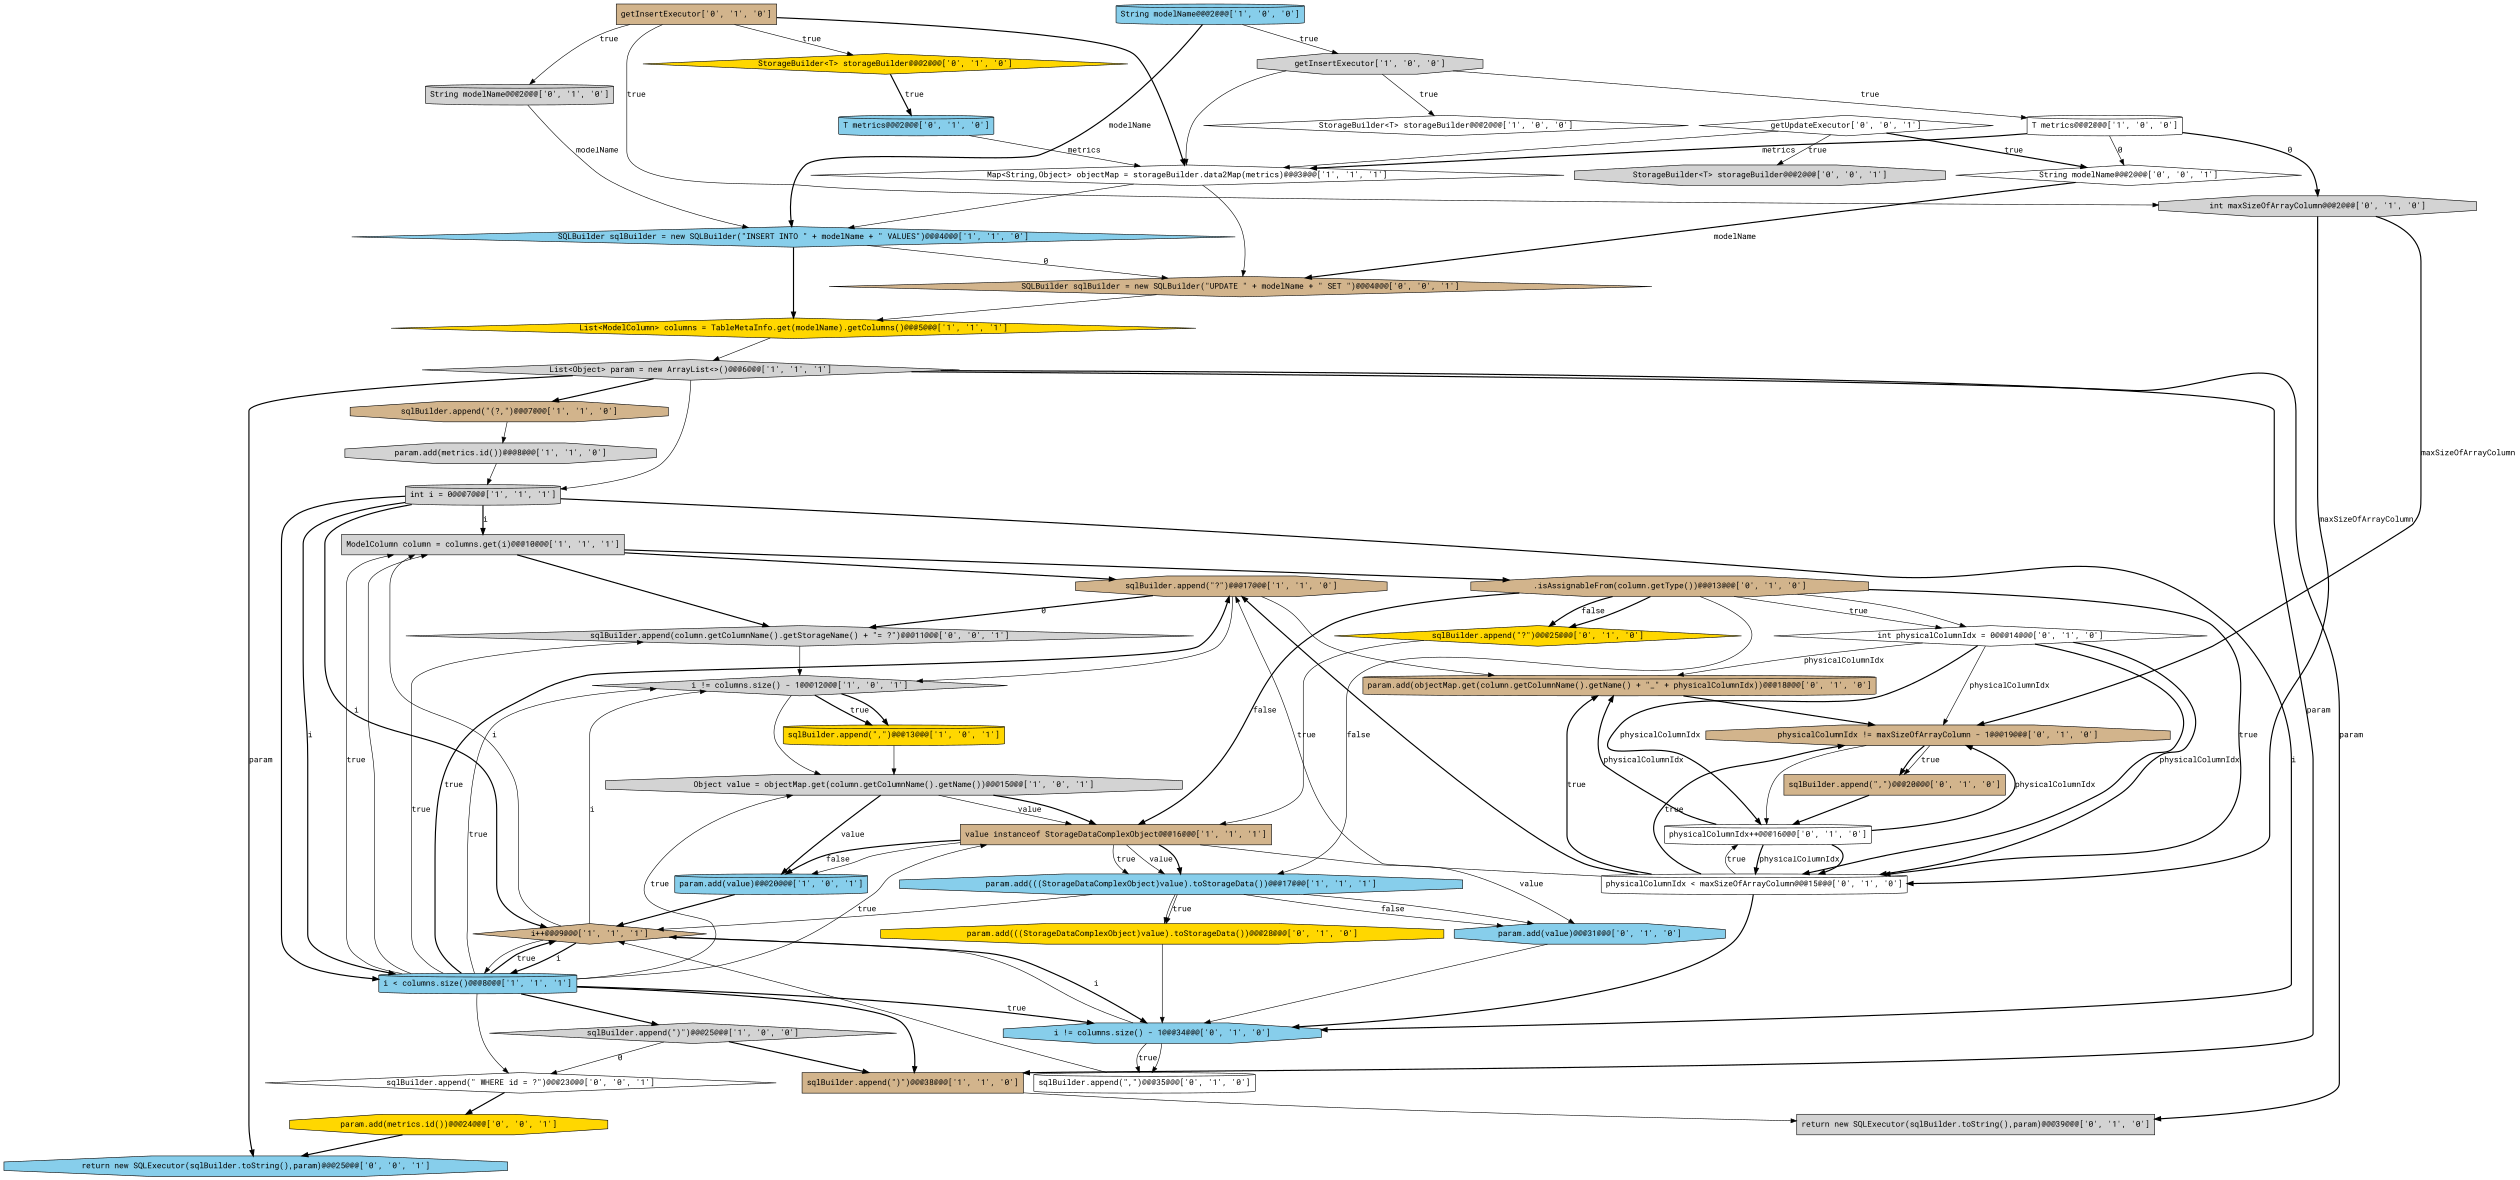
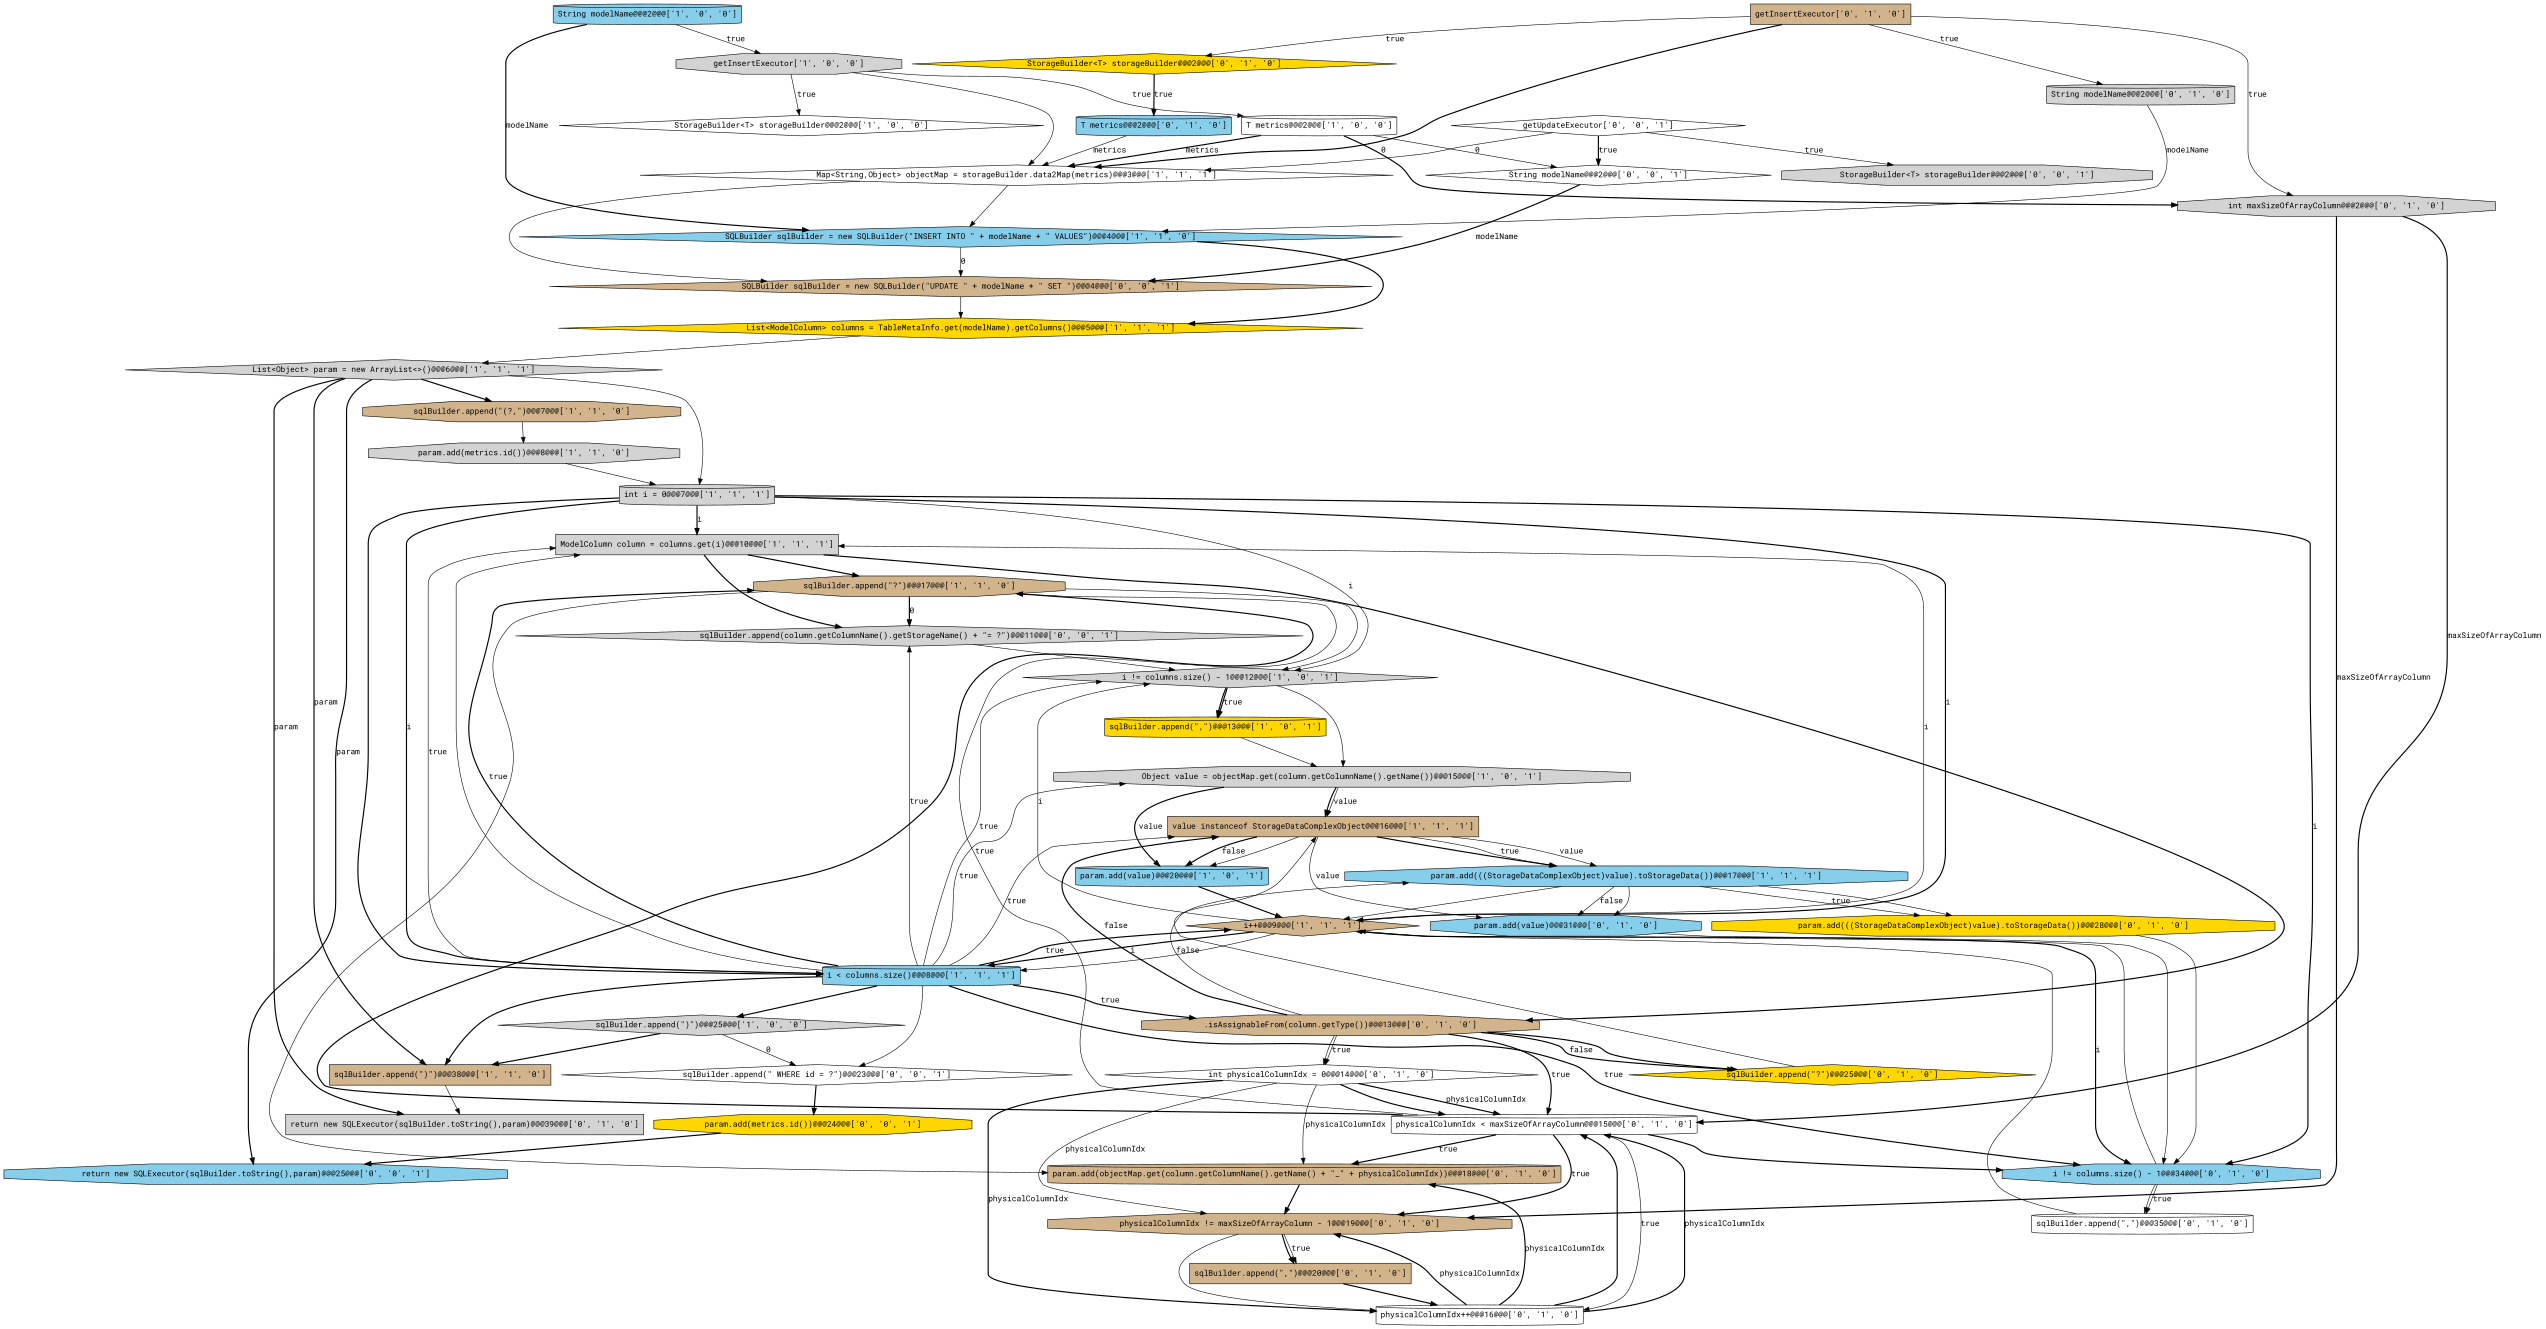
edge "int i = 0@@@7@@@['1', '1', '1']" -> "i != columns.size() - 1@@@12@@@['1', '0', '1']": added, label "i"
edge "i < columns.size()@@@8@@@['1', '1', '1']" -> ".isAssignableFrom(column.getType())@@@13@@@['0', '1', '0']": added, label "true"
